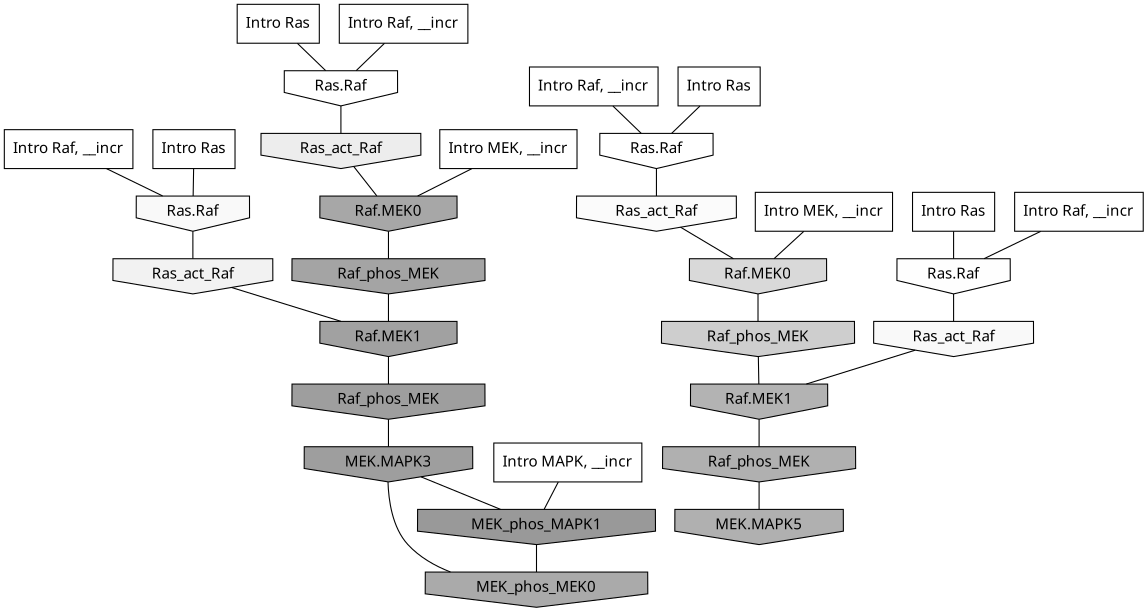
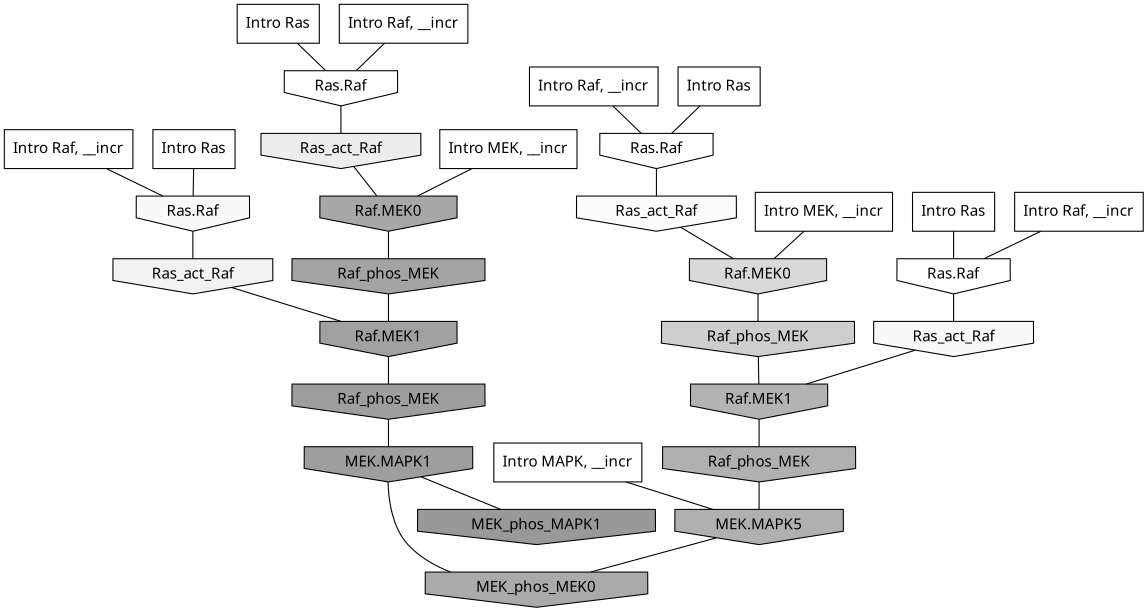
node "MEK.MAPK3": label "MEK.MAPK3" -> "MEK.MAPK1"
edge "Intro MAPK, __incr" -- "MEK_phos_MAPK1": now "Intro MAPK, __incr" -- "MEK.MAPK5"
edge "MEK_phos_MAPK1" -- "MEK_phos_MEK0": now "MEK.MAPK5" -- "MEK_phos_MEK0"
